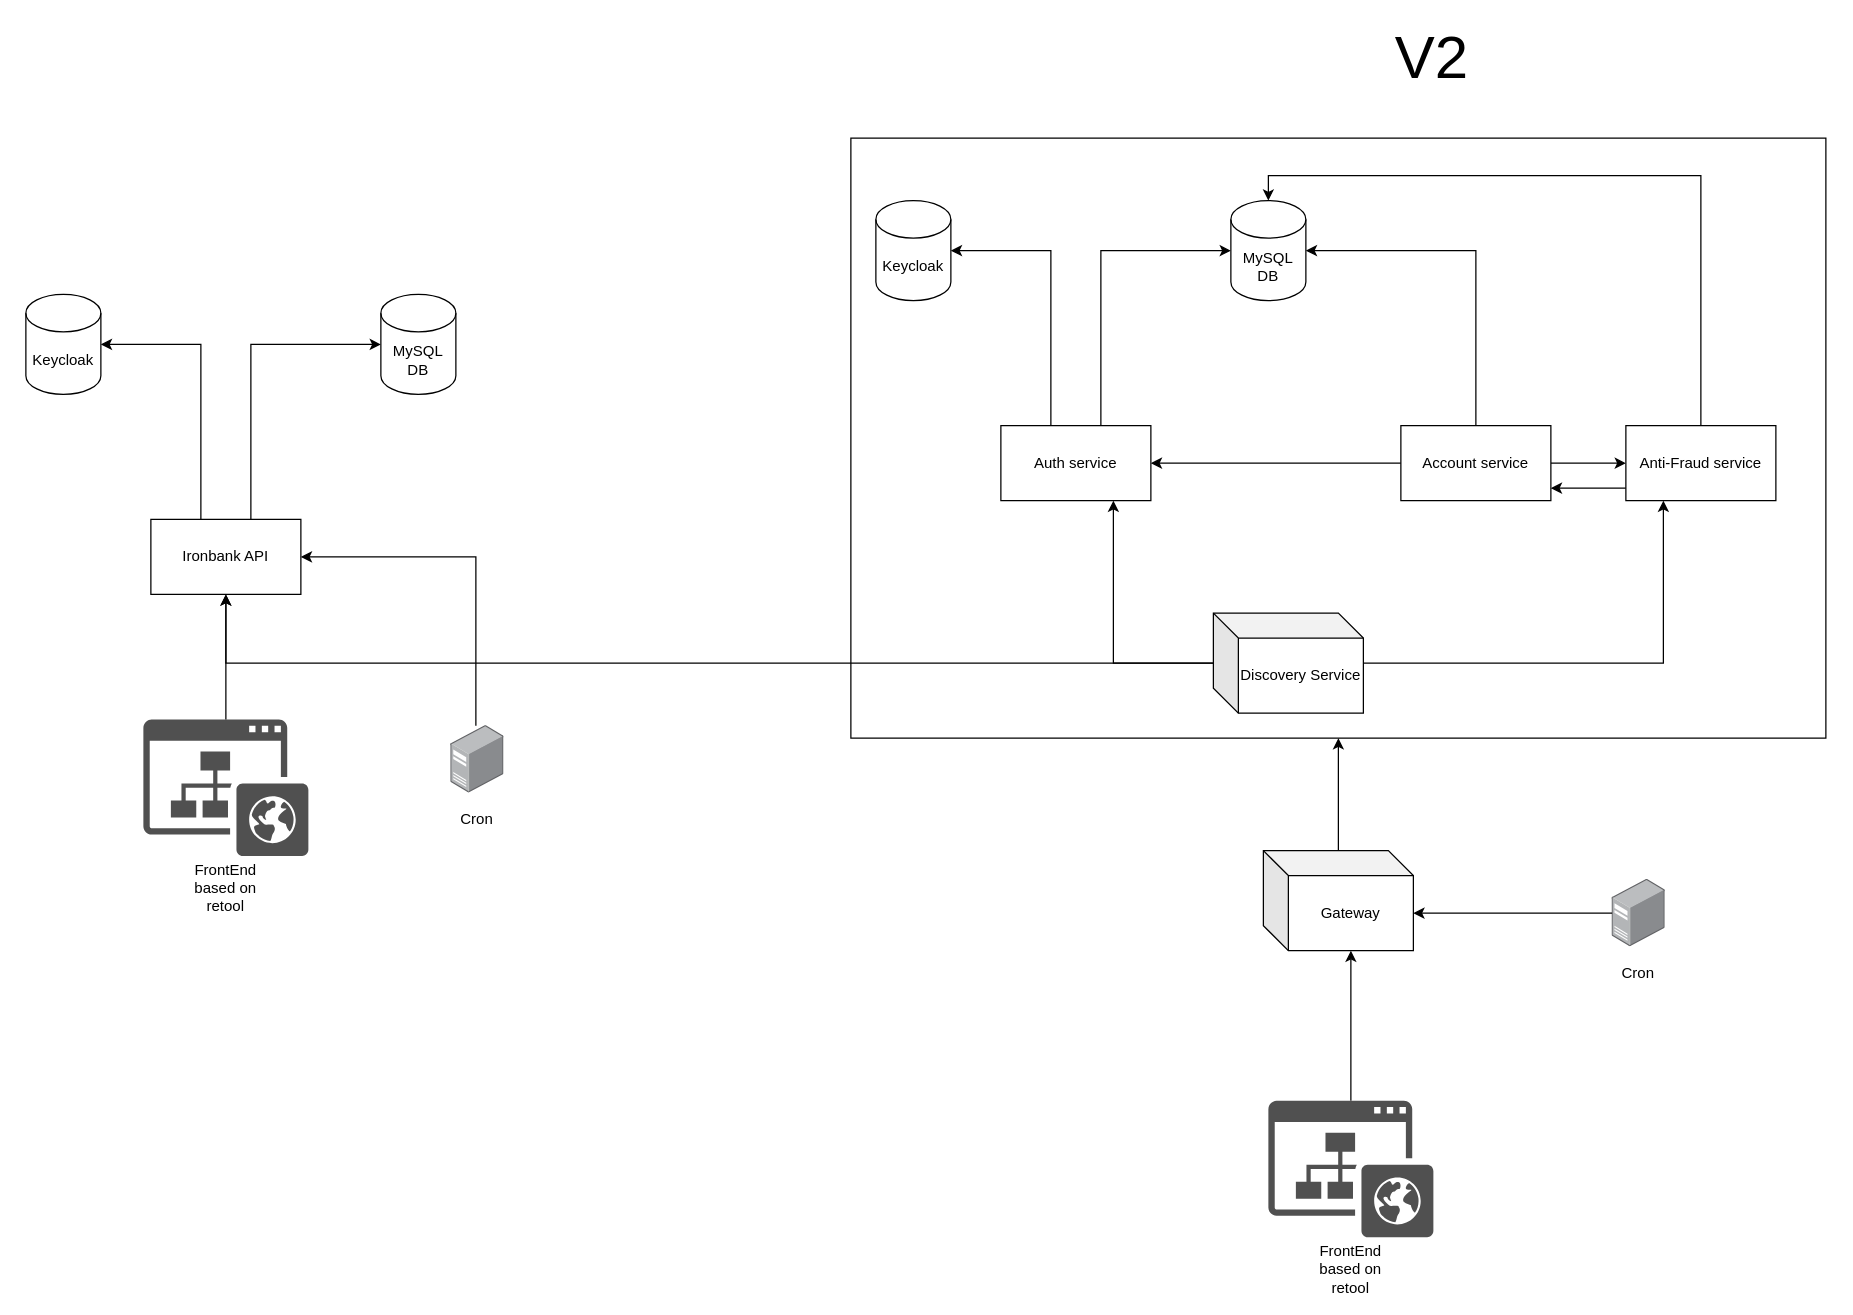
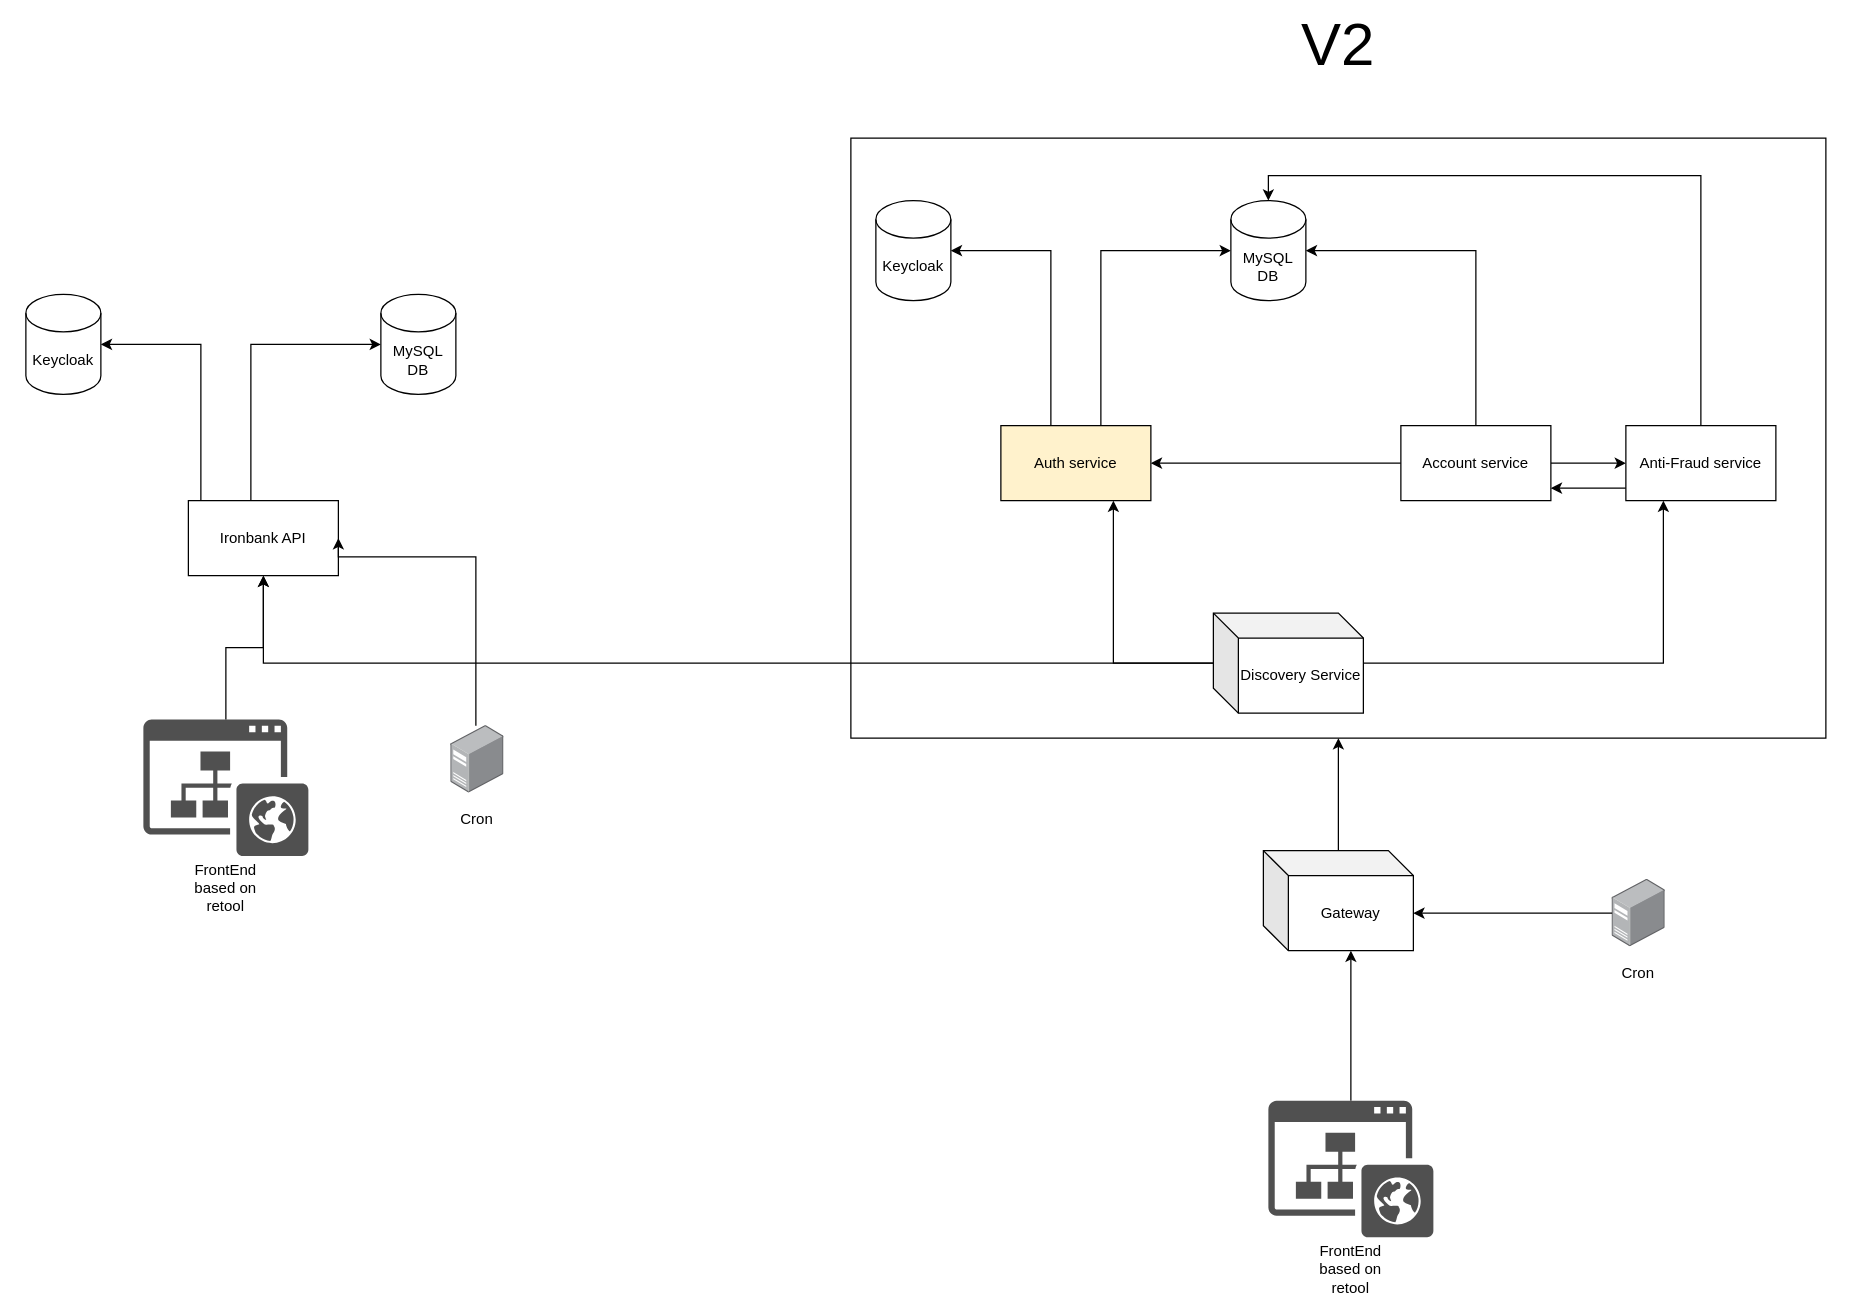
node "V2": moved (1432, 57) -> (1338, 44)
node "Auth service": fillcolor #ffffff -> #fff2cc
node "Ironbank API": moved (226, 557) -> (263, 538)
